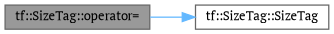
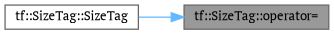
edge "tf::SizeTag::operator=" -> "tf::SizeTag::SizeTag": reversed
